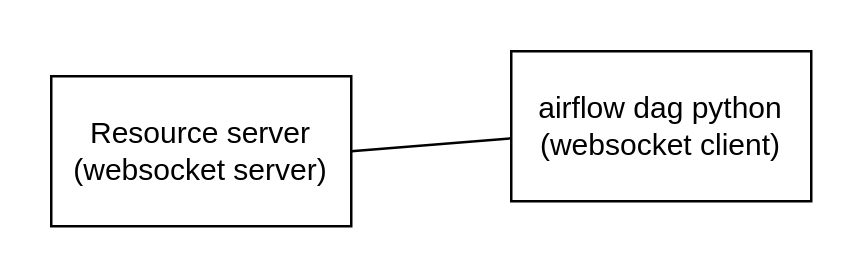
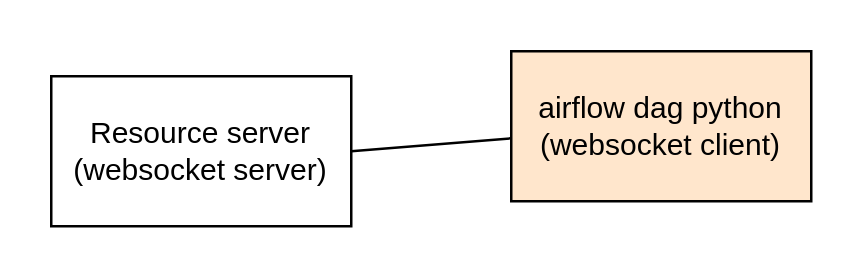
node "airflow dag python (websocket client)": fillcolor #ffffff -> #ffe6cc
